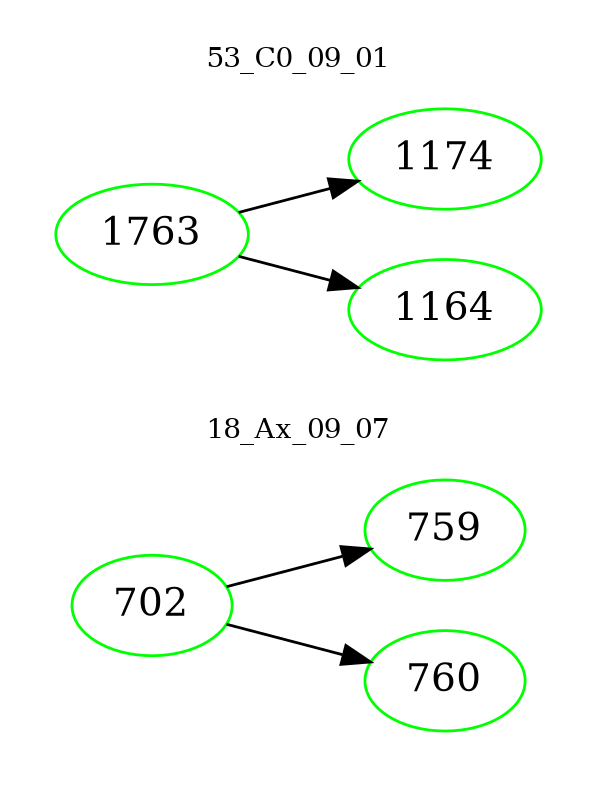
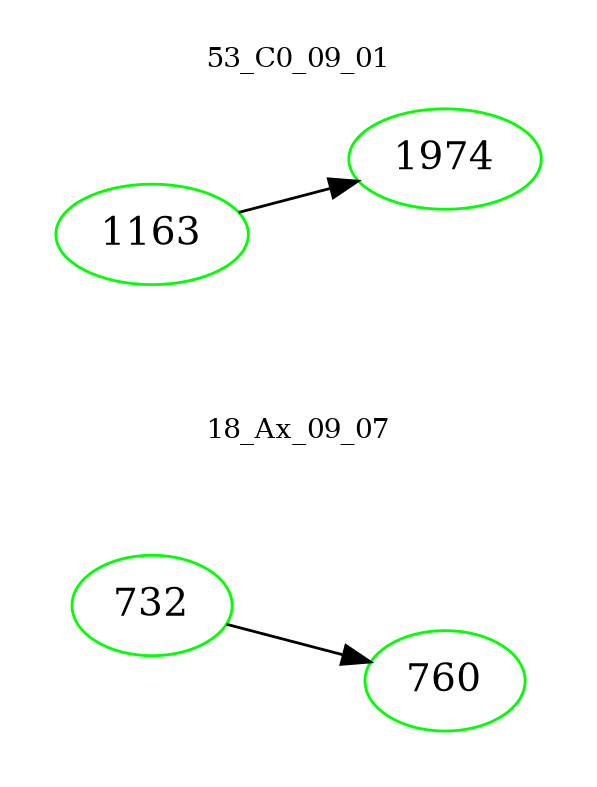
node "1174": label "1174" -> "1974"
node "1763": label "1763" -> "1163"
node "1164": removed
node "759": removed
node "702": label "702" -> "732"
